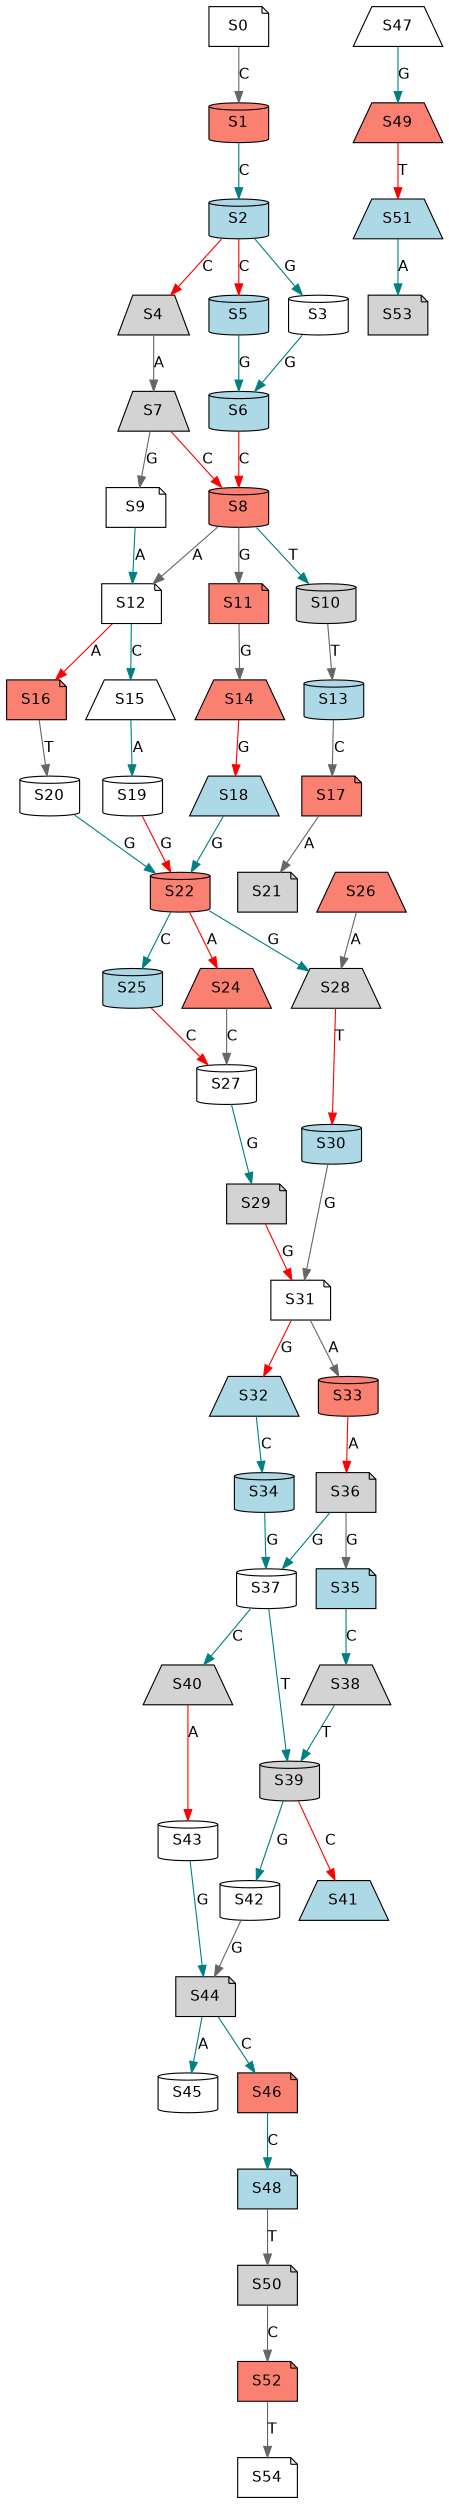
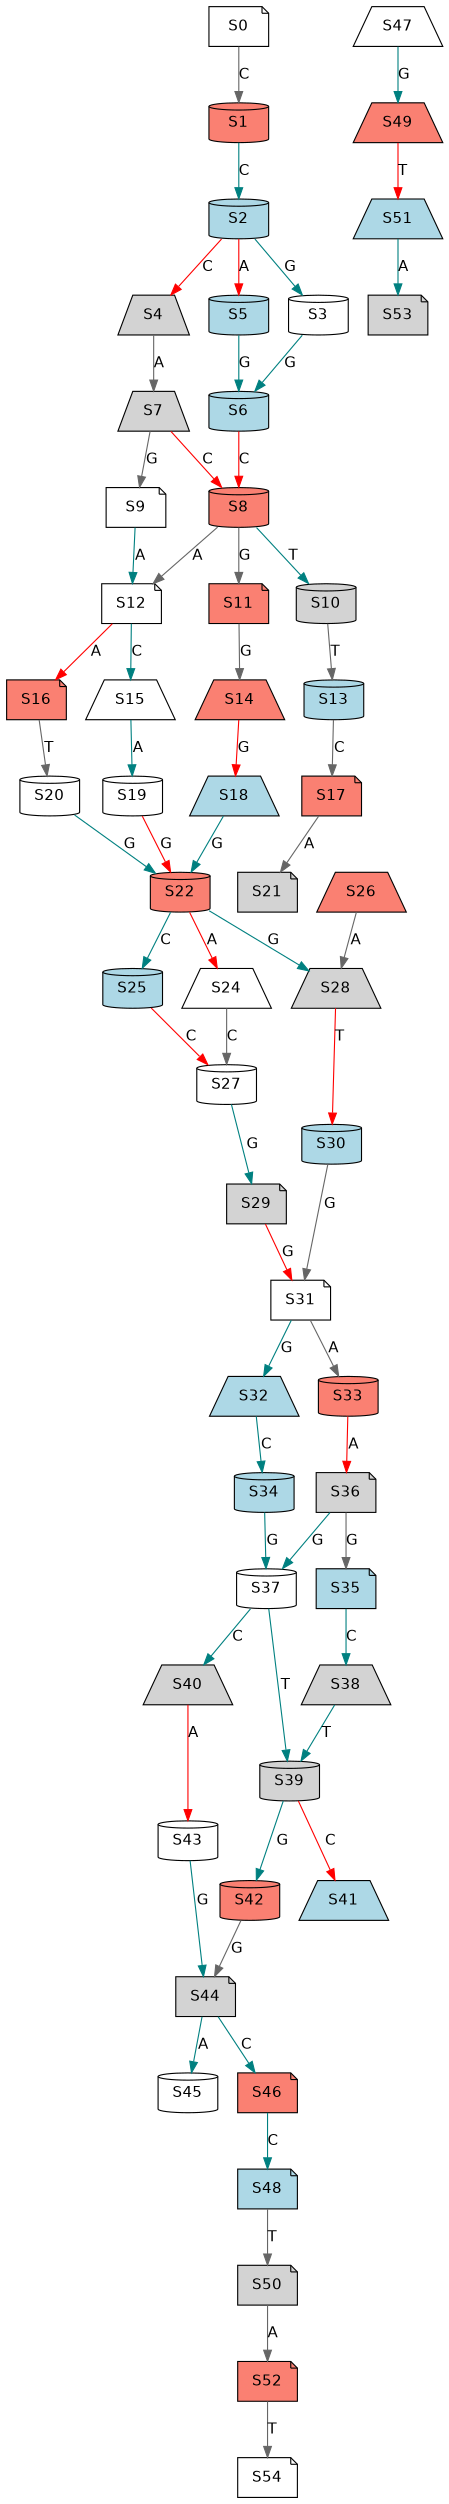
edge "S2" -> "S5": label "C" -> "A"
node "S24": fillcolor salmon -> white
edge "S31" -> "S32": color red -> teal
node "S42": fillcolor white -> salmon
edge "S50" -> "S52": label "C" -> "A"
